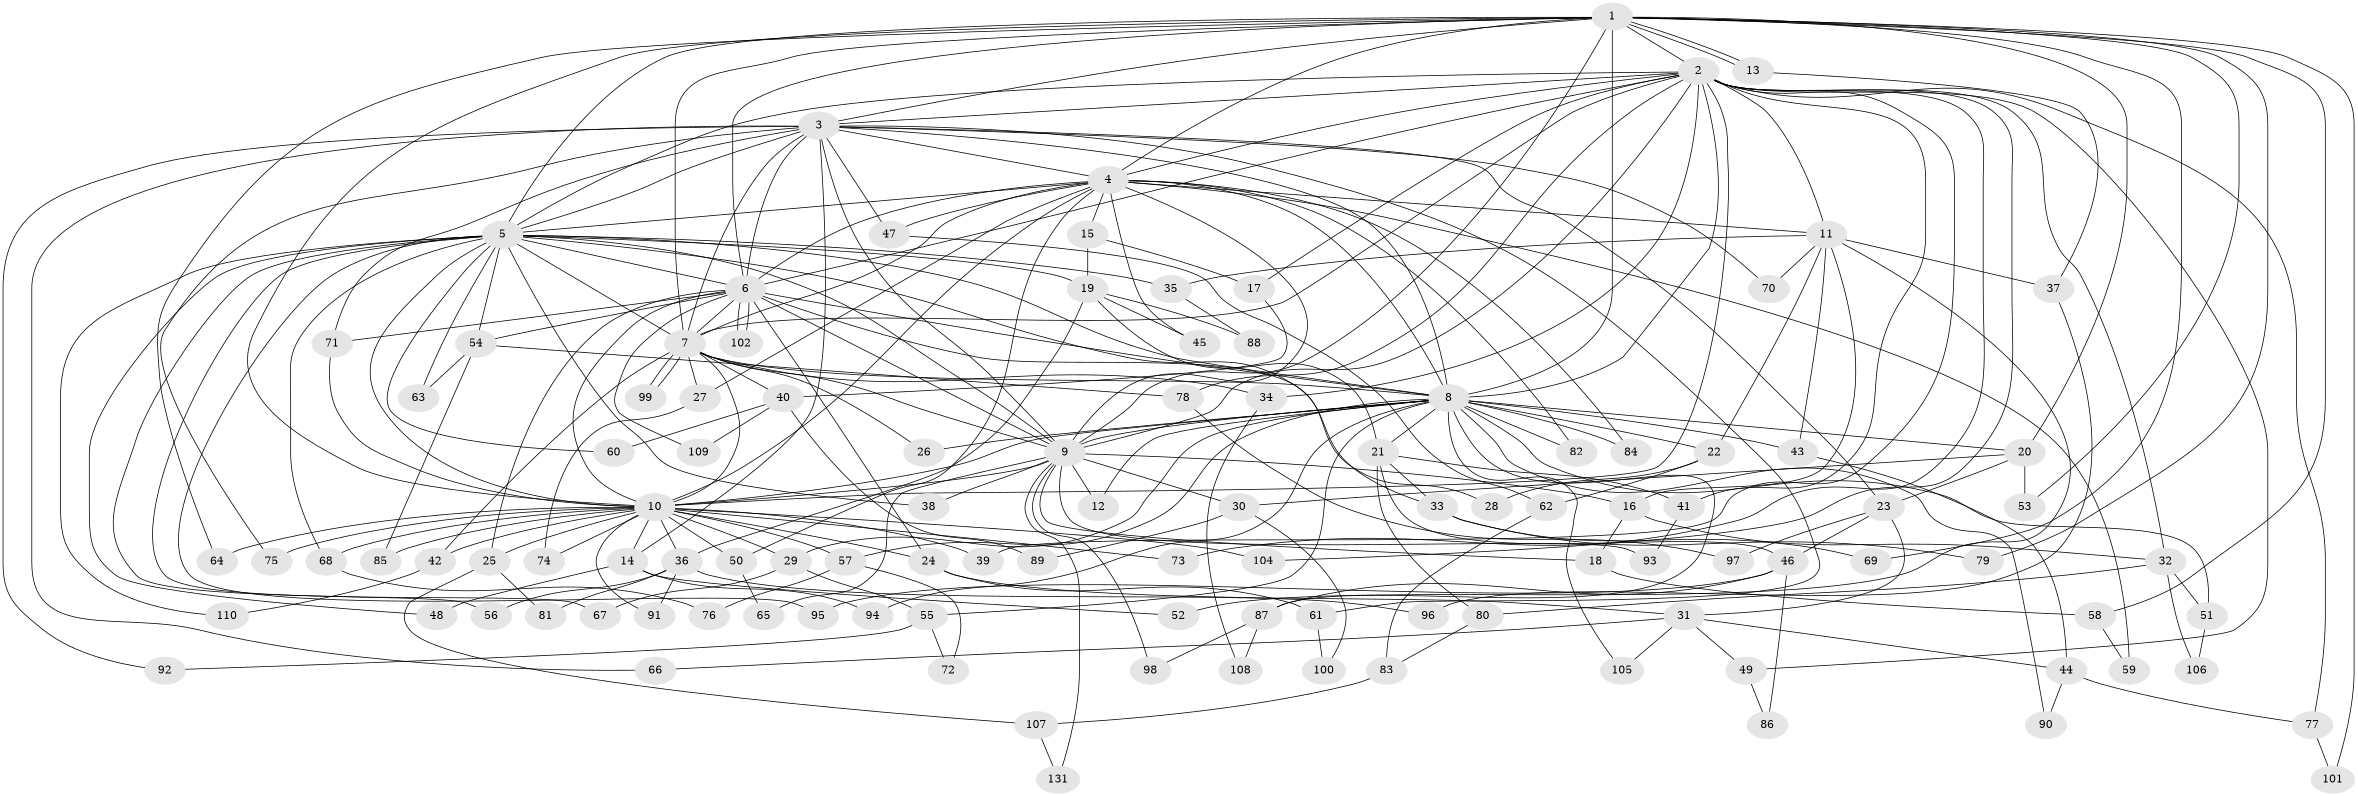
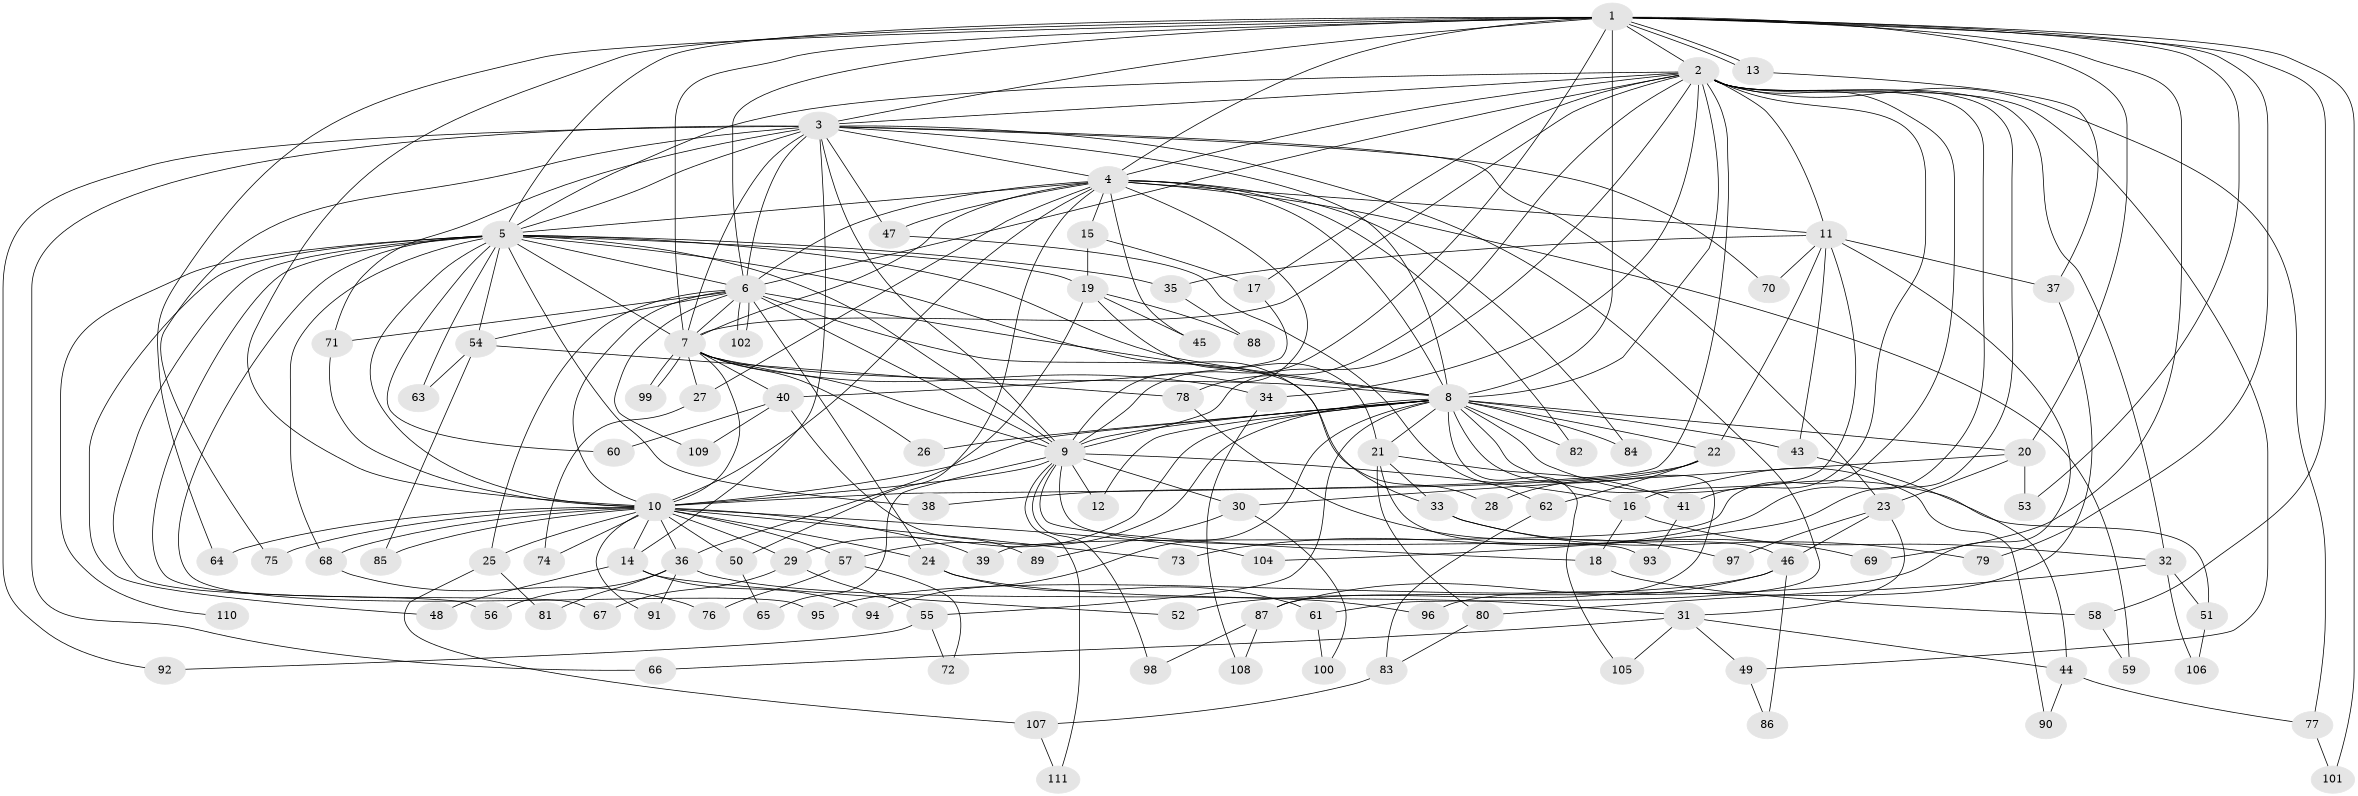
edge "9" -- "38": now "22" -- "38"
node "42": removed
node "131": label "131" -> "111"
